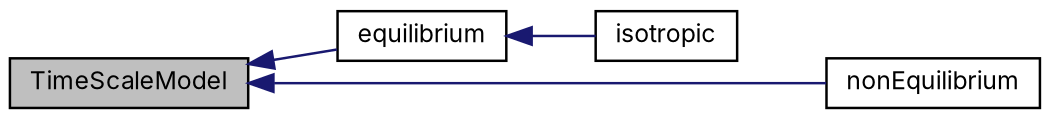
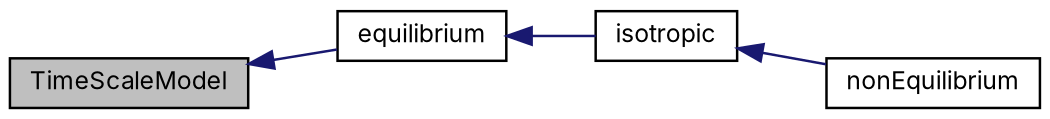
edge "nonEquilibrium" -> "TimeScaleModel": now "nonEquilibrium" -> "isotropic"
